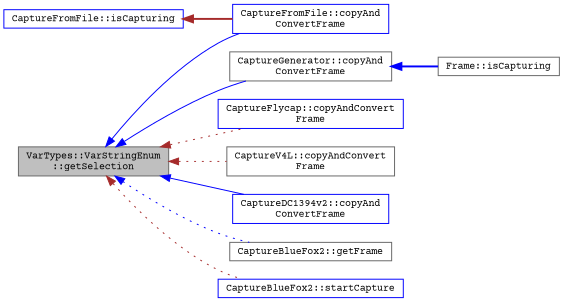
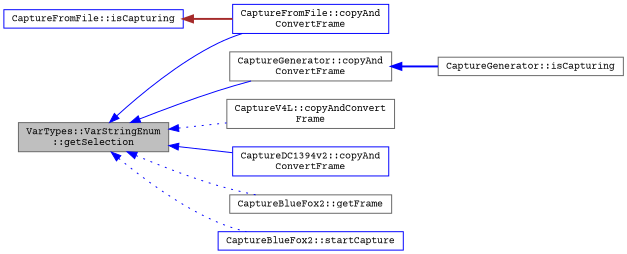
node "Frame::isCapturing": label "Frame::isCapturing" -> "CaptureGenerator::isCapturing"
node "CaptureFlycap::copyAndConvert Frame": removed
edge "CaptureV4L::copyAndConvert Frame" -> "VarTypes::VarStringEnum ::getSelection": color brown -> blue
edge "CaptureBlueFox2::startCapture" -> "VarTypes::VarStringEnum ::getSelection": color brown -> blue
